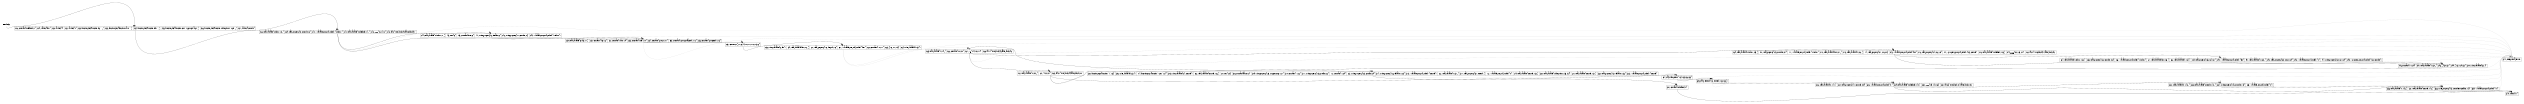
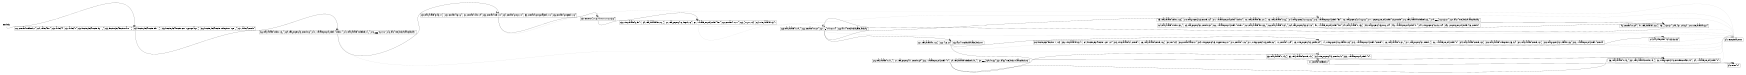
node "244: read-variable['window',v7,-]": removed
edge "269: read-variable['window',v25,-]" -> "284: read-variable['window',v32,-]": removed
node "325: call-$.extend [v31,'extend',v32,v33,-]*": removed
